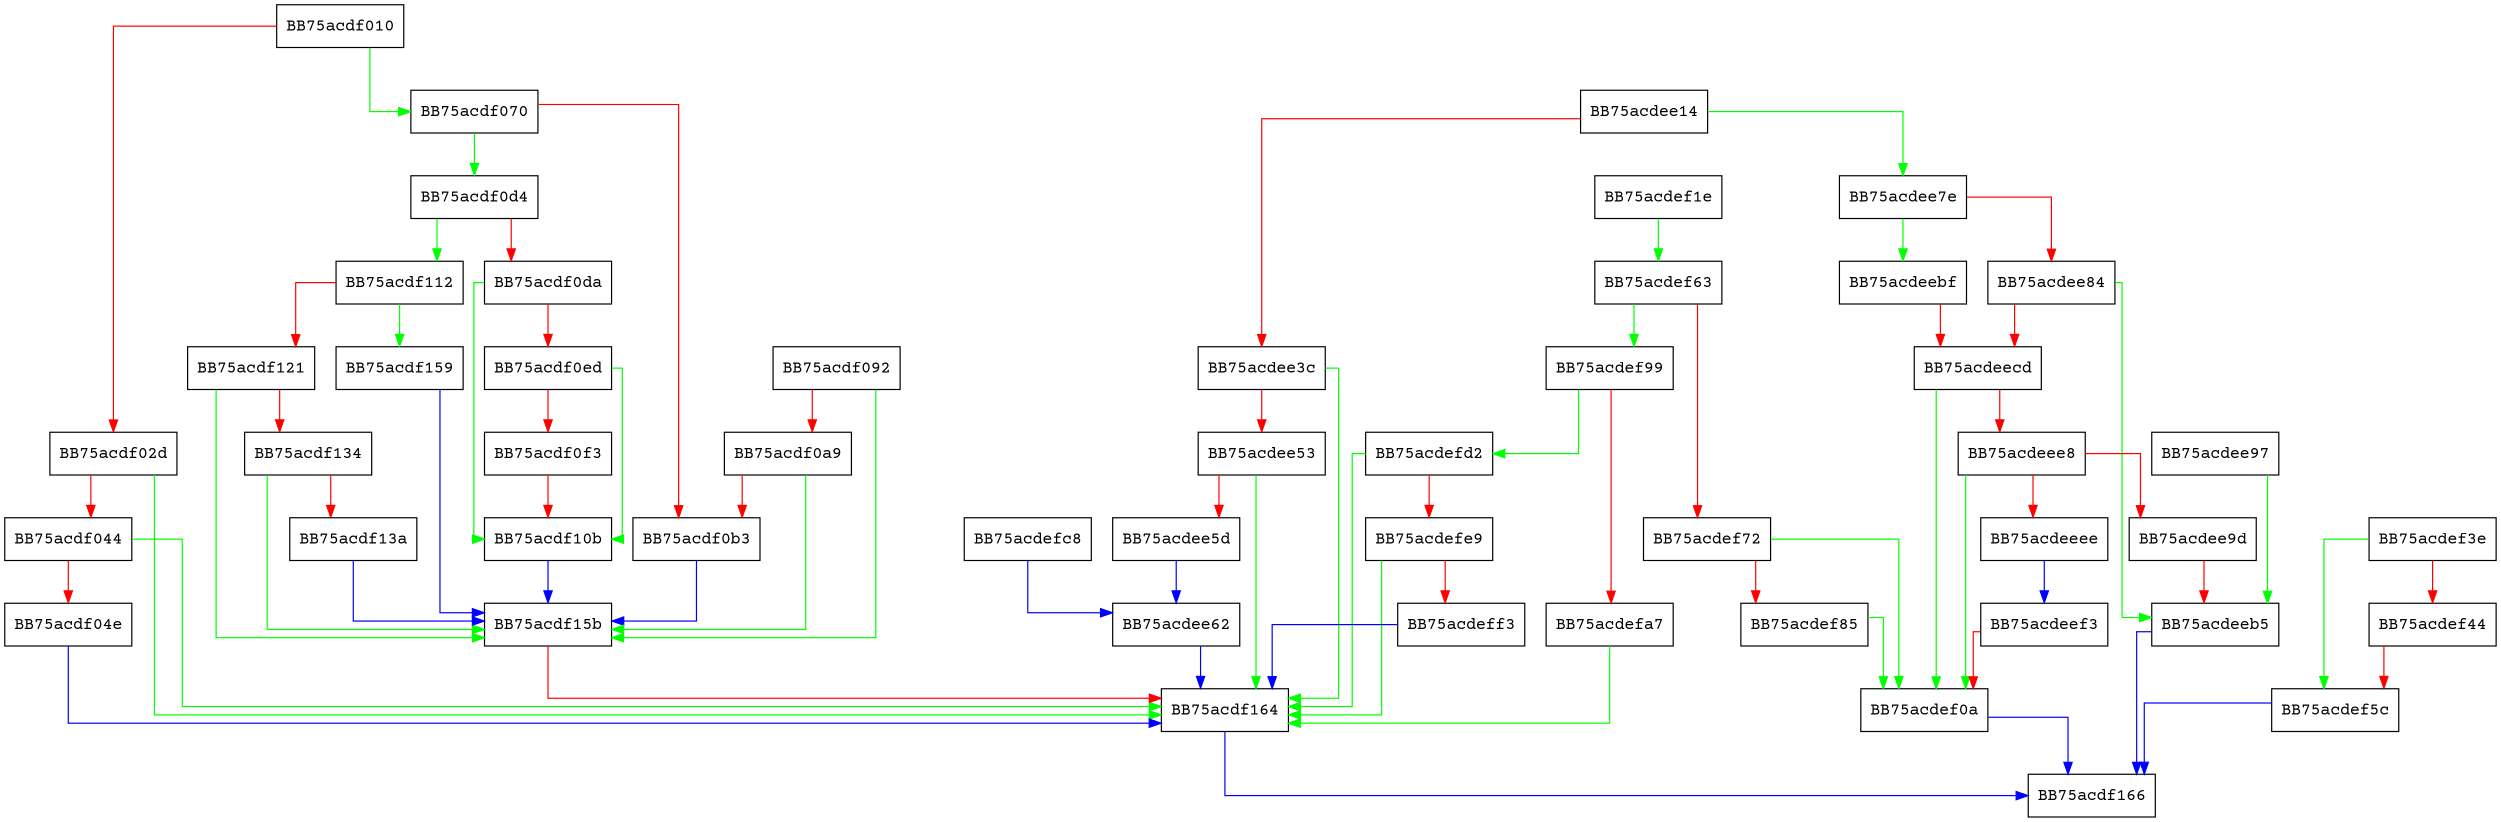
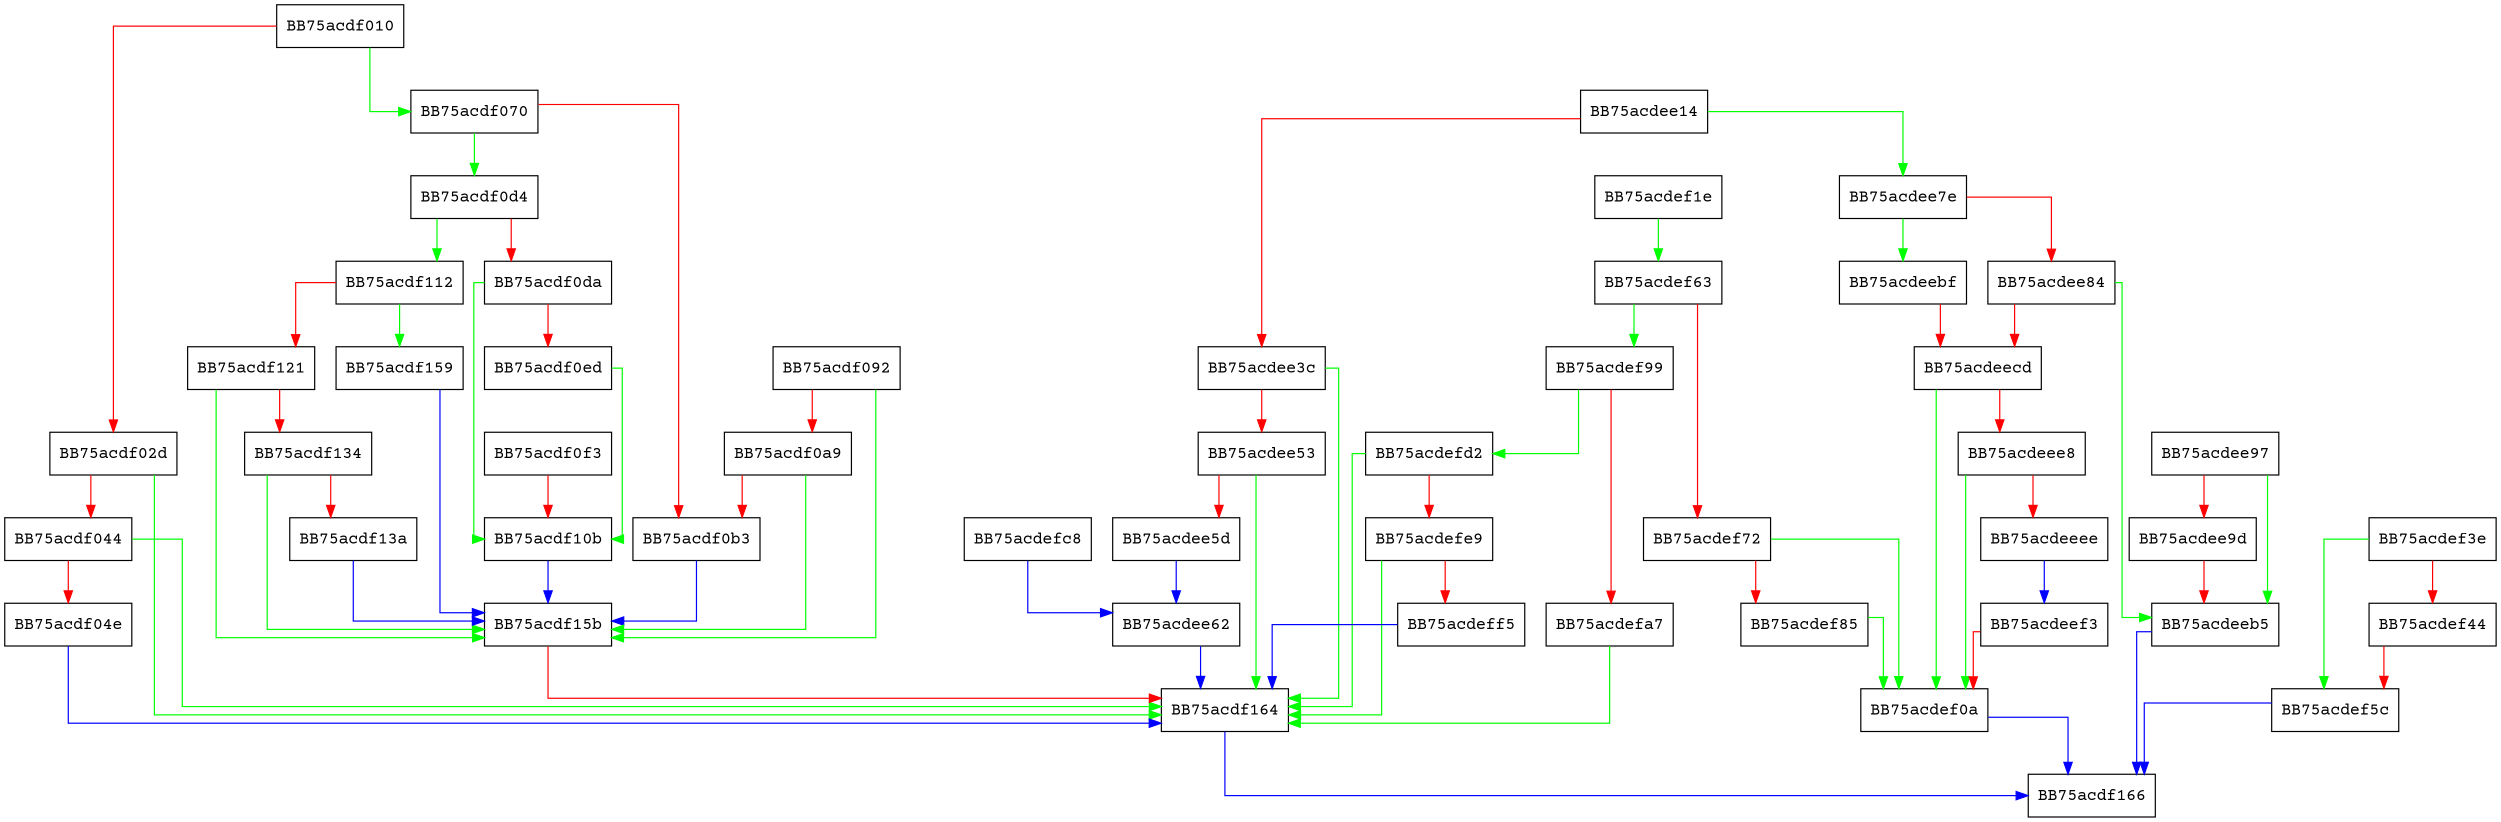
edge "BB75acdf0ed" -> "BB75acdf0f3": removed
edge "BB75acdeee8" -> "BB75acdee9d": now "BB75acdee97" -> "BB75acdee9d"
node "BB75acdeff3": label "BB75acdeff3" -> "BB75acdeff5"
